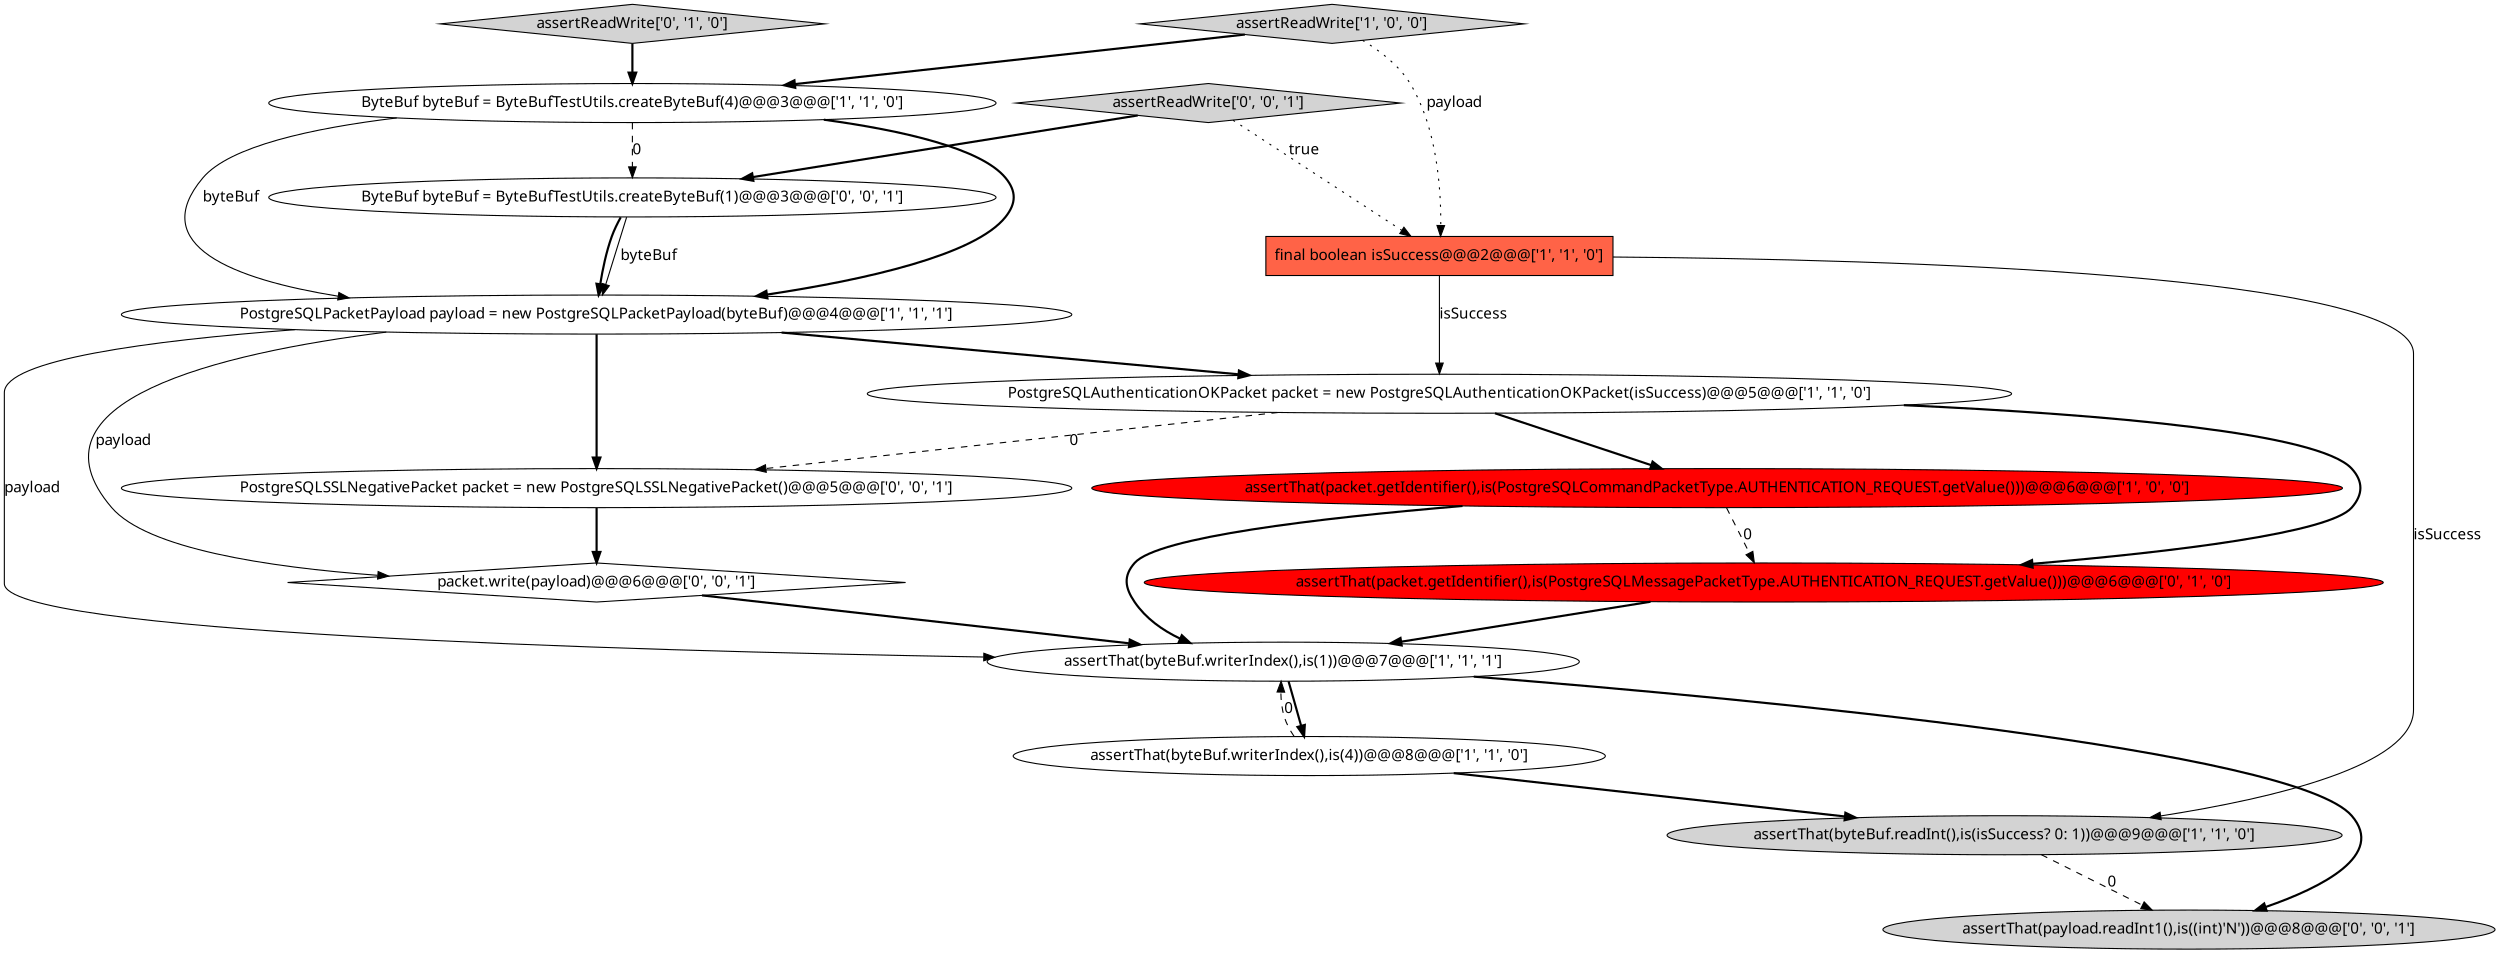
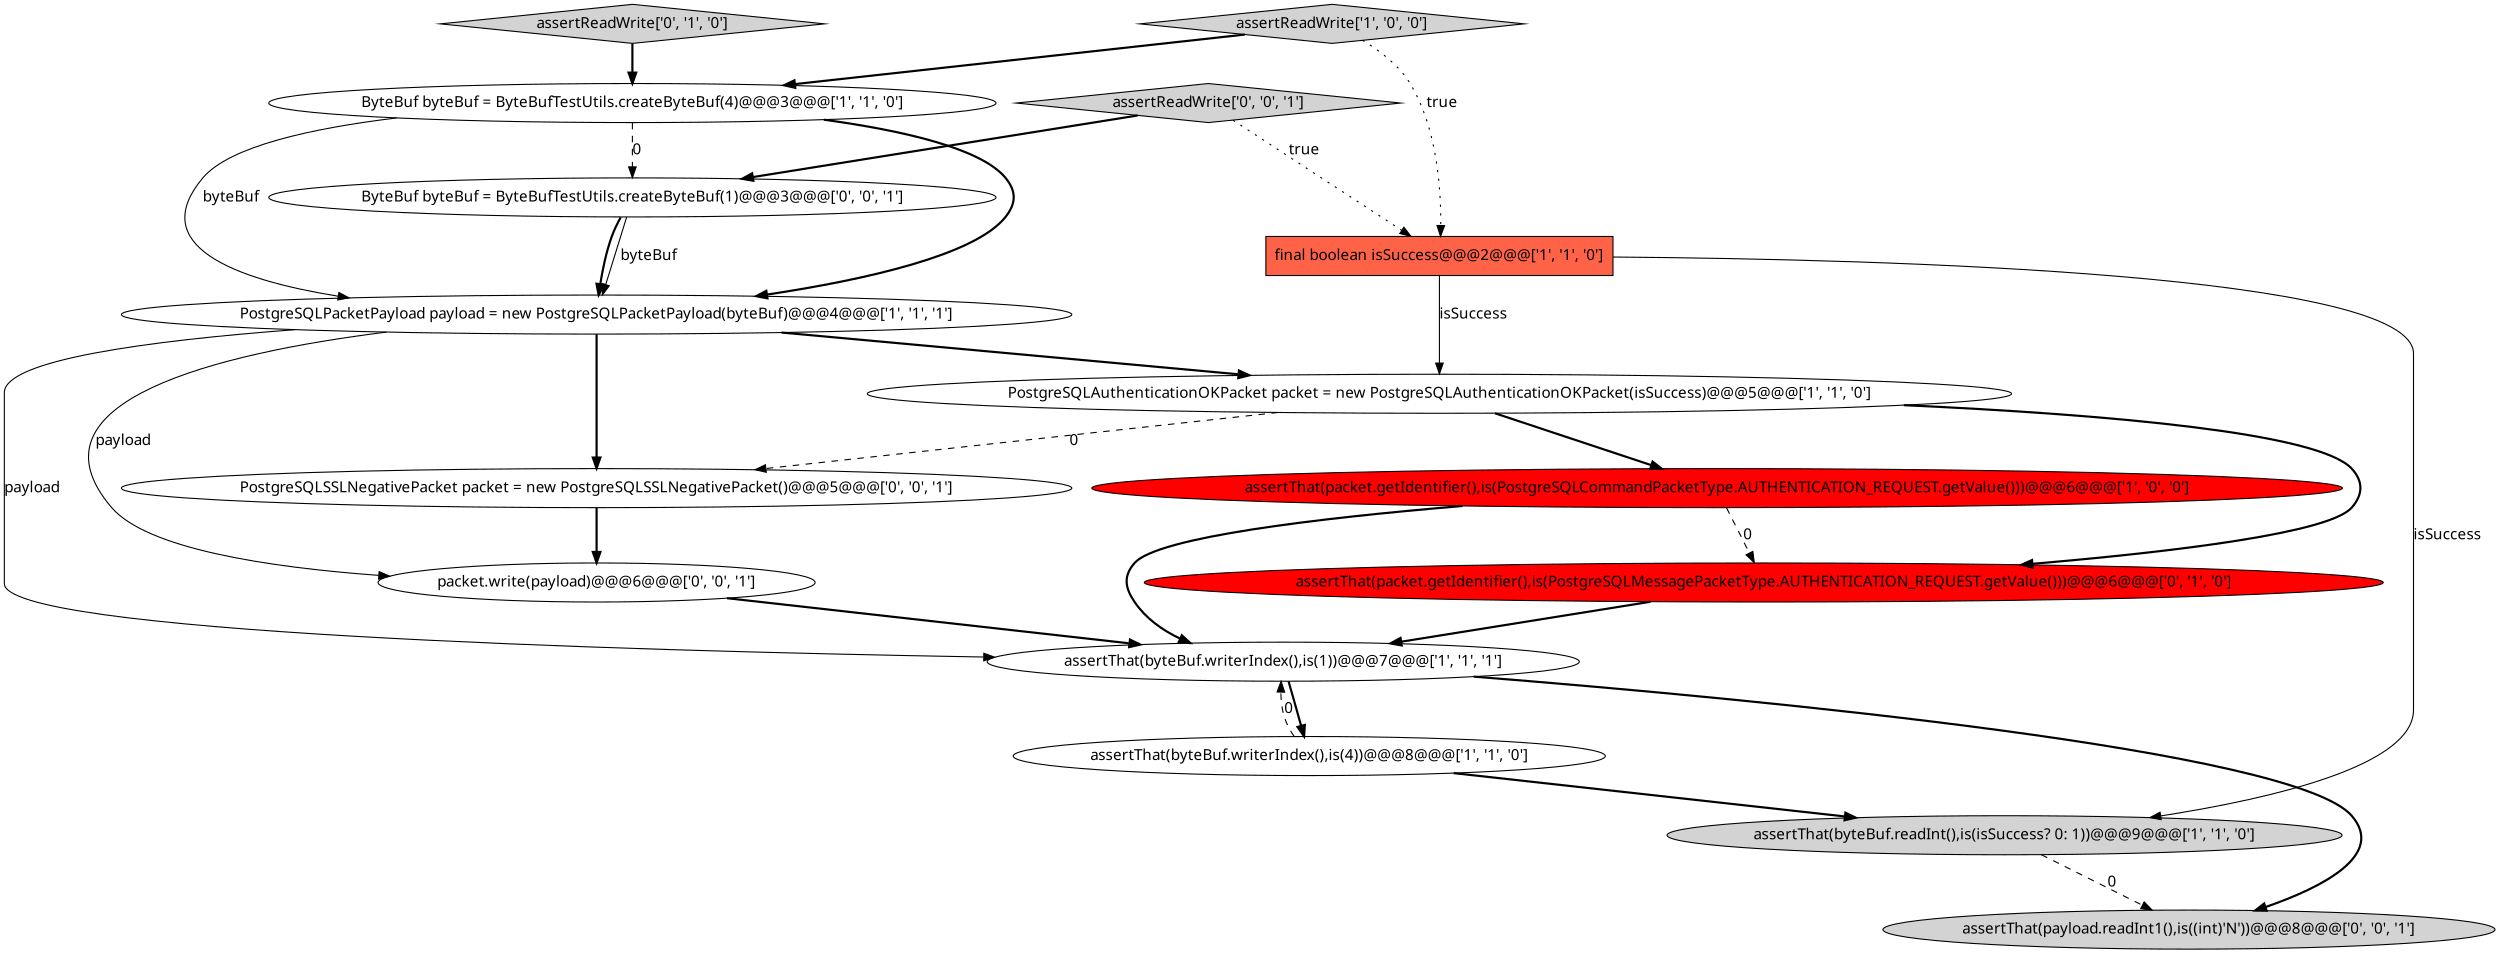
edge "assertReadWrite['1', '0', '0']" -> "final boolean isSuccess@@@2@@@['1', '1', '0']": label "payload" -> "true"
node "packet.write(payload)@@@6@@@['0', '0', '1']": shape diamond -> ellipse
